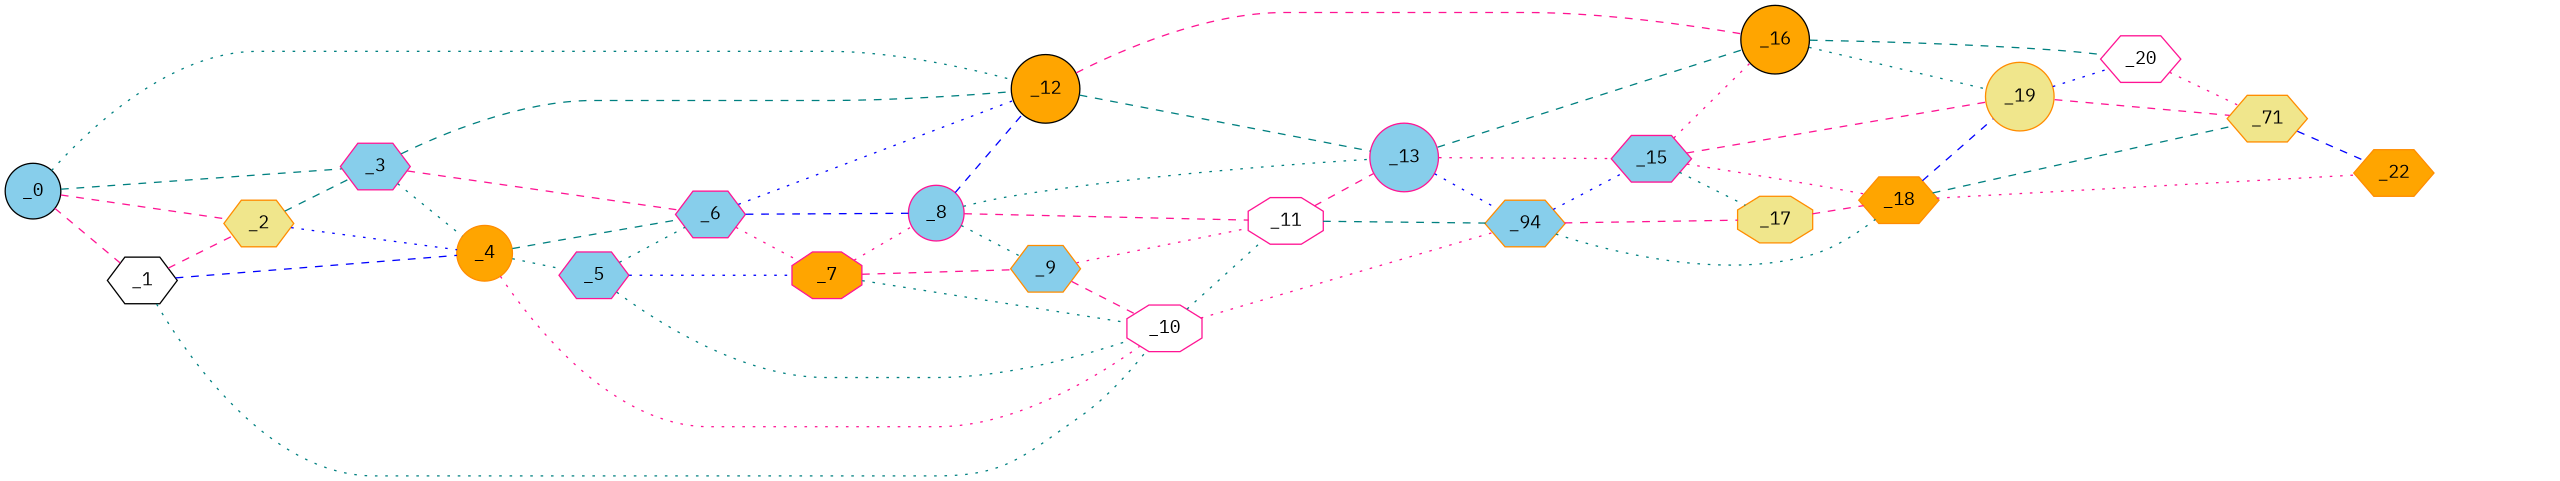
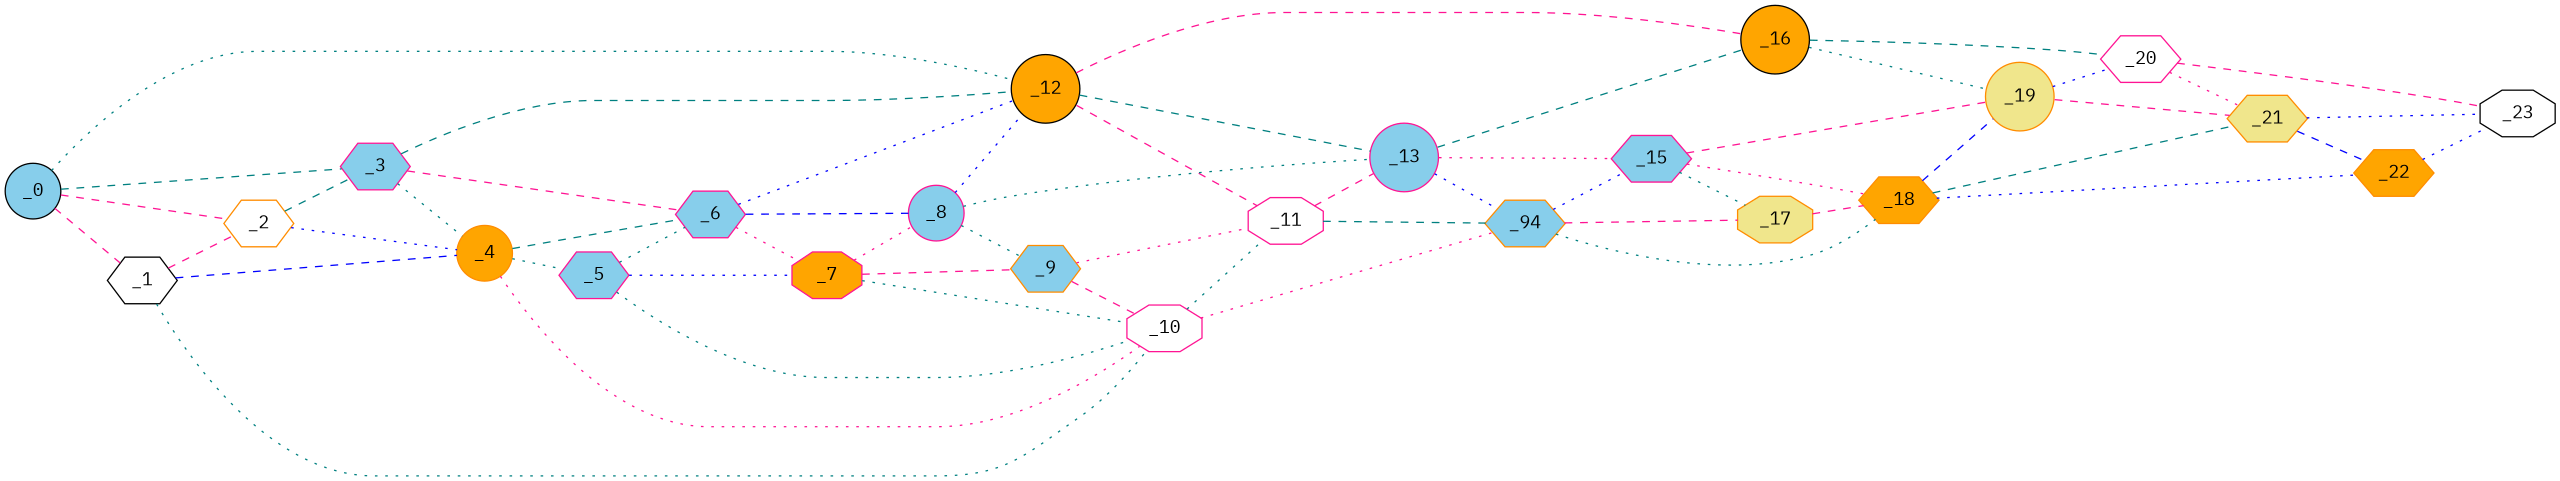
edge "_16" -- "_15": removed
node "_23": added
node "_71": label "_71" -> "_21"
edge "_12" -- "_8": style dashed -> dotted
edge "_22" -- "_18": color deeppink -> blue
edge "_8" -- "_11": now "_12" -- "_11"
node "_2": fillcolor khaki -> white
